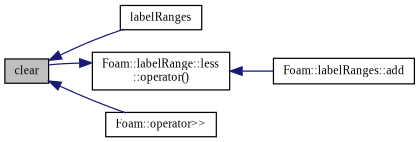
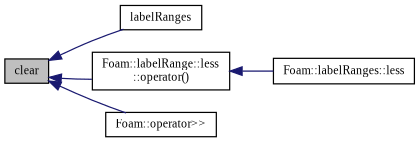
edge "clear" -> "Foam::labelRange::less ::operator()": reversed
node "Foam::labelRanges::add": label "Foam::labelRanges::add" -> "Foam::labelRanges::less"
